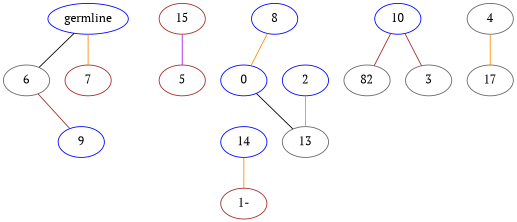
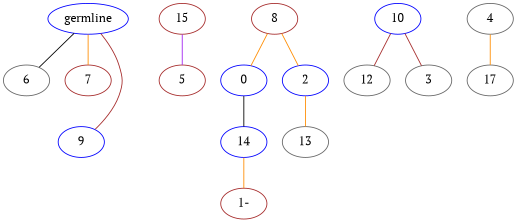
node "8": color blue -> brown
edge "8" -- "2": added
node "82": label "82" -> "12"
edge "6" -- "9": now "germline" -- "9"
edge "0" -- "13": now "0" -- "14"
